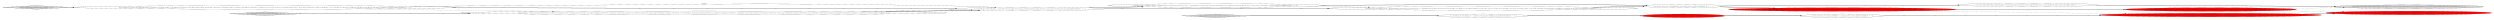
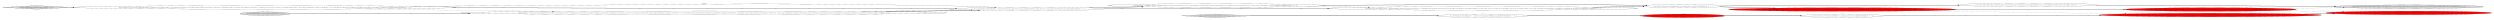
node "testCompletionWithContextAndSubCompletion['0', '0', '1']": shape diamond -> ellipse
